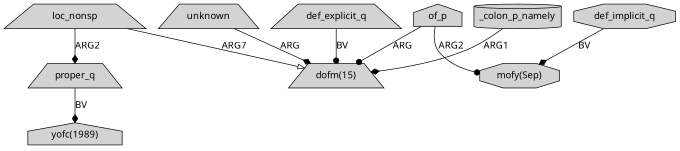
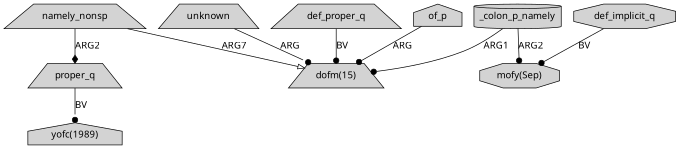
node "loc_nonsp": label "loc_nonsp" -> "namely_nonsp"
node "def_explicit_q": label "def_explicit_q" -> "def_proper_q"
edge "unknown" -> "dofm(15)": arrowhead diamond -> dot
edge "def_implicit_q" -> "mofy(Sep)": arrowhead diamond -> dot
edge "of_p" -> "mofy(Sep)": now "_colon_p_namely" -> "mofy(Sep)"
edge "_colon_p_namely" -> "dofm(15)": arrowhead diamond -> dot
edge "proper_q" -> "yofc(1989)": arrowhead diamond -> dot
